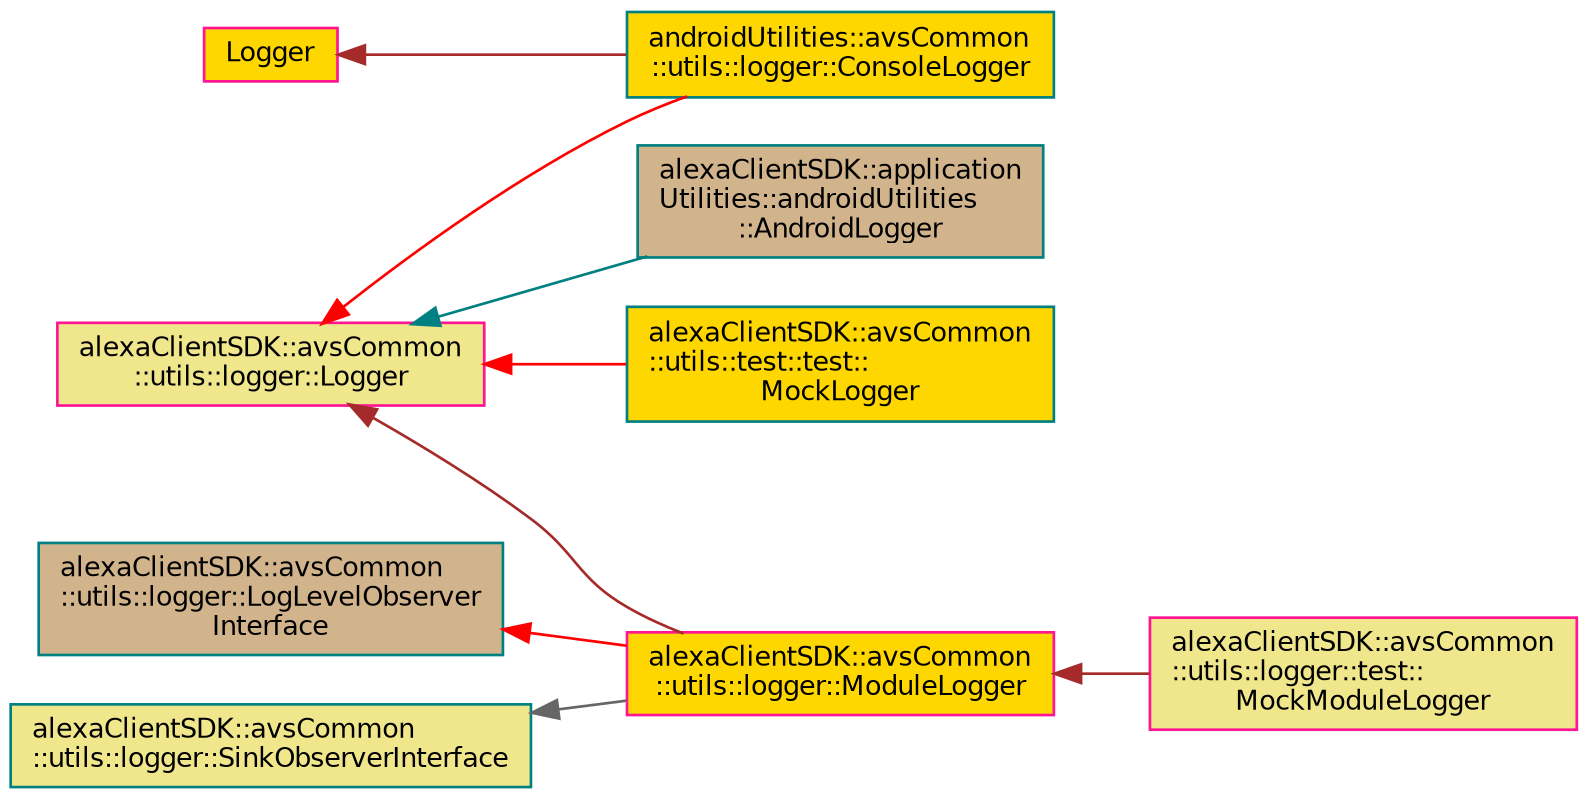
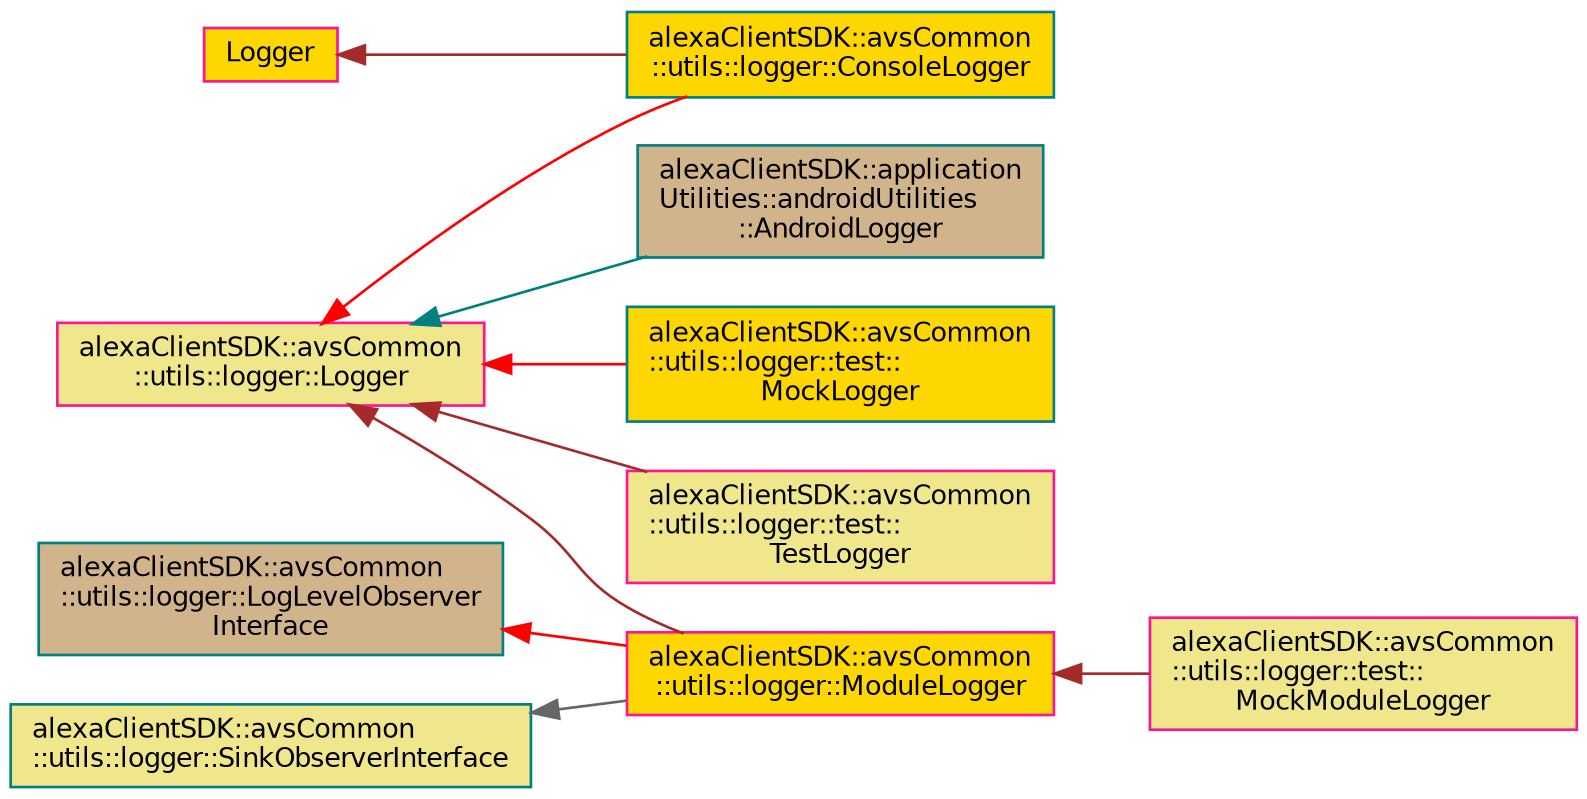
node "androidUtilities::avsCommon ::utils::logger::ConsoleLogger": label "androidUtilities::avsCommon ::utils::logger::ConsoleLogger" -> "alexaClientSDK::avsCommon ::utils::logger::ConsoleLogger"
node "alexaClientSDK::avsCommon ::utils::test::test:: MockLogger": label "alexaClientSDK::avsCommon ::utils::test::test:: MockLogger" -> "alexaClientSDK::avsCommon ::utils::logger::test:: MockLogger"
node "alexaClientSDK::avsCommon ::utils::logger::test:: TestLogger": added
